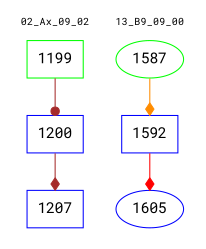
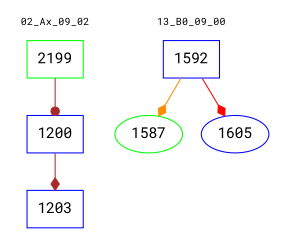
cluster "13_B9_09_00": label "13_B9_09_00" -> "13_B0_09_00"
node "1199": label "1199" -> "2199"
edge "1587" -> "1592": reversed
node "1207": label "1207" -> "1203"
